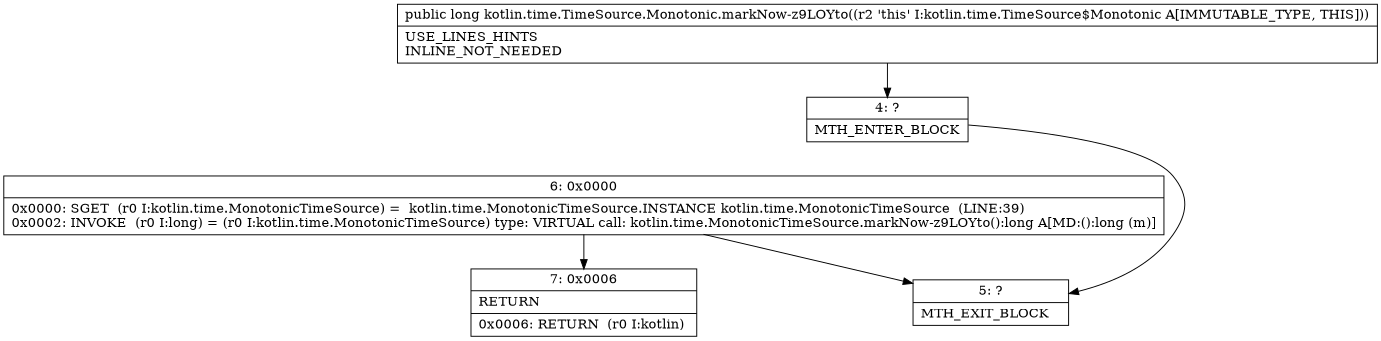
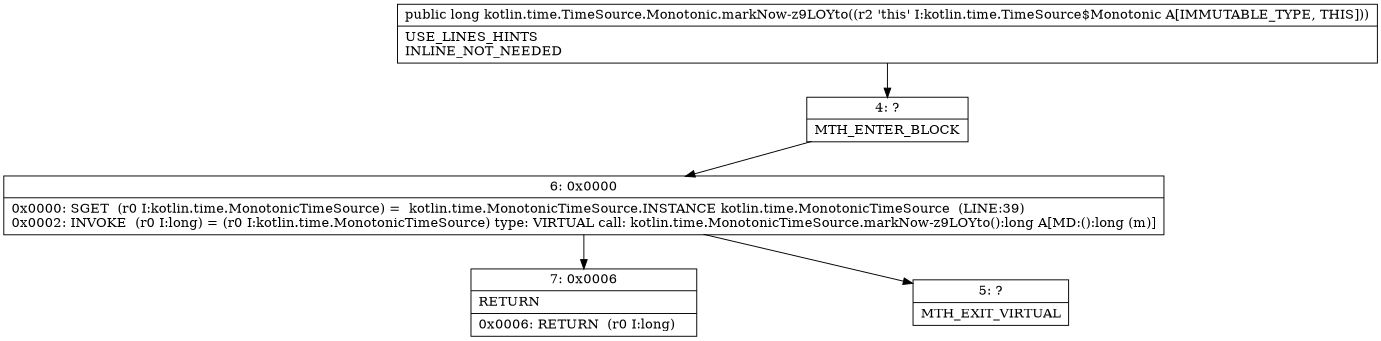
edge "4: ?" -> "5: ?": now "4: ?" -> "6: 0x0000"
node "5: ?": text "MTH_EXIT_BLOCK" -> "MTH_EXIT_VIRTUAL"
node "7: 0x0006": text "0x0006: RETURN  (r0 I:kotlin)" -> "0x0006: RETURN  (r0 I:long)"
